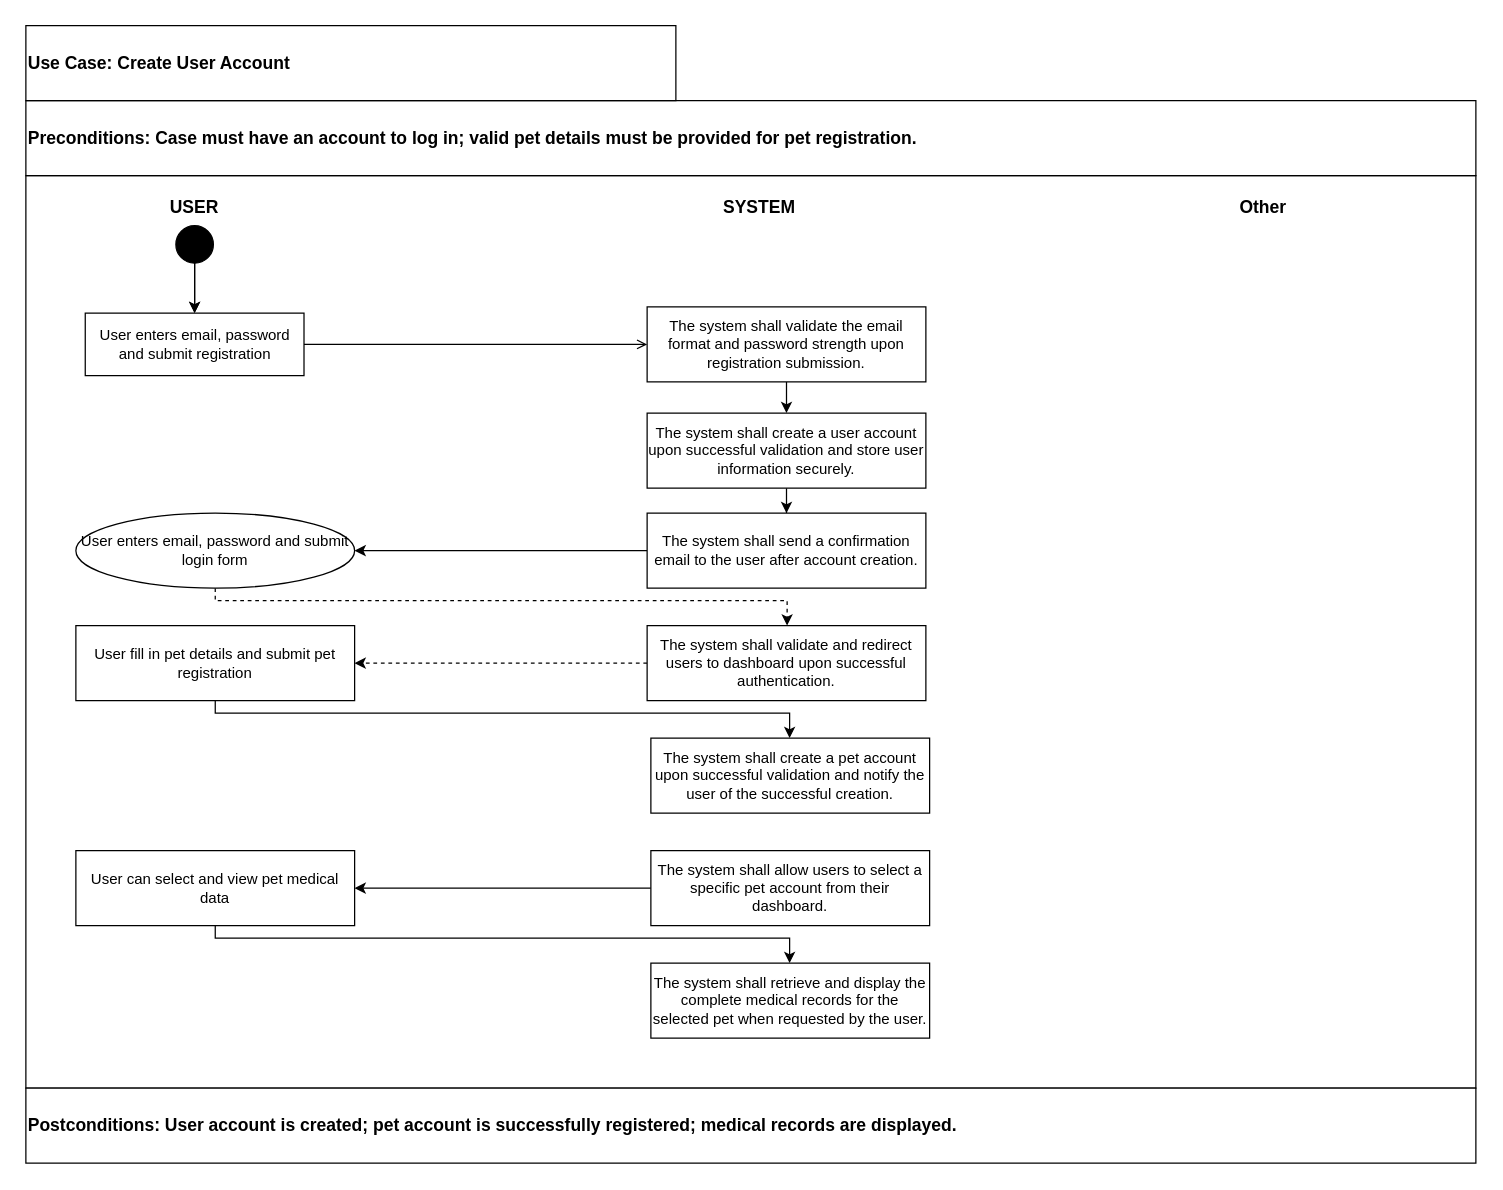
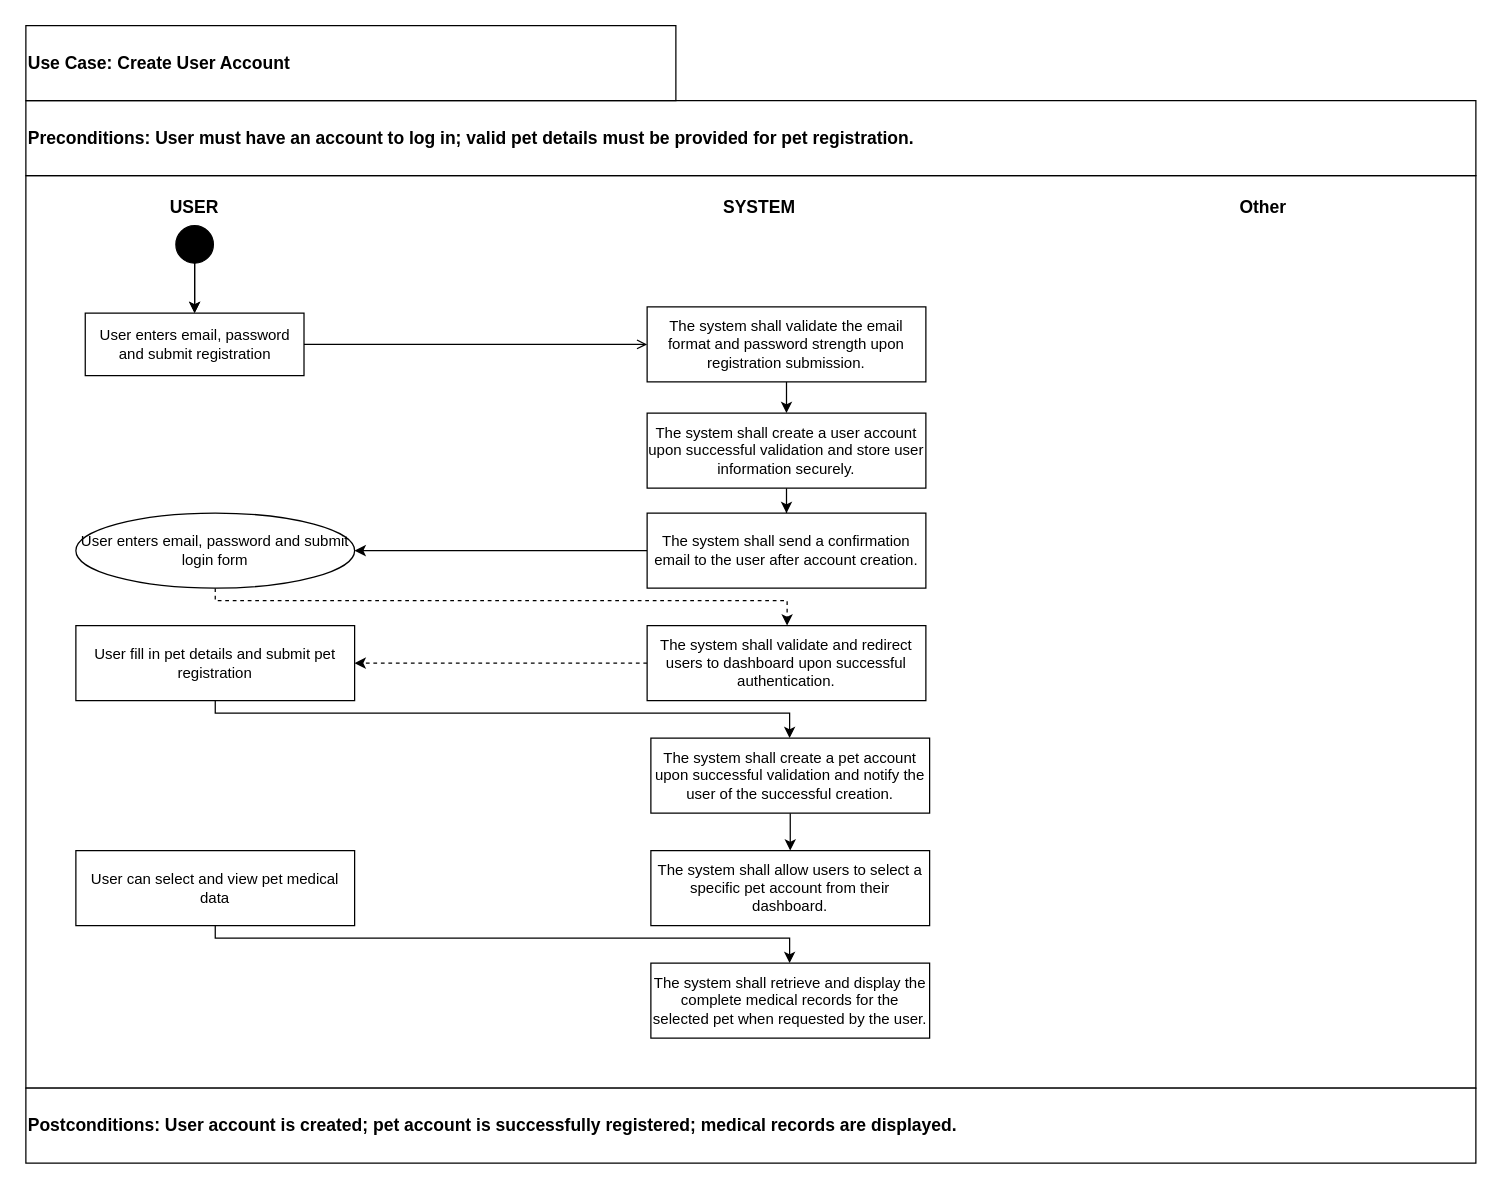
node "Preconditions: Case must have an account to log in; valid pet details must be provided for pet registration.": label "Preconditions: Case must have an account to log in; valid pet details must be provided for pet registration." -> "Preconditions: User must have an account to log in; valid pet details must be provided for pet registration."
edge "The system shall create a pet account upon successful validation and notify the user of the successful creation." -> "The system shall allow users to select a specific pet account from their dashboard.": added
edge "The system shall allow users to select a specific pet account from their dashboard." -> "User can select and view pet medical data": removed
